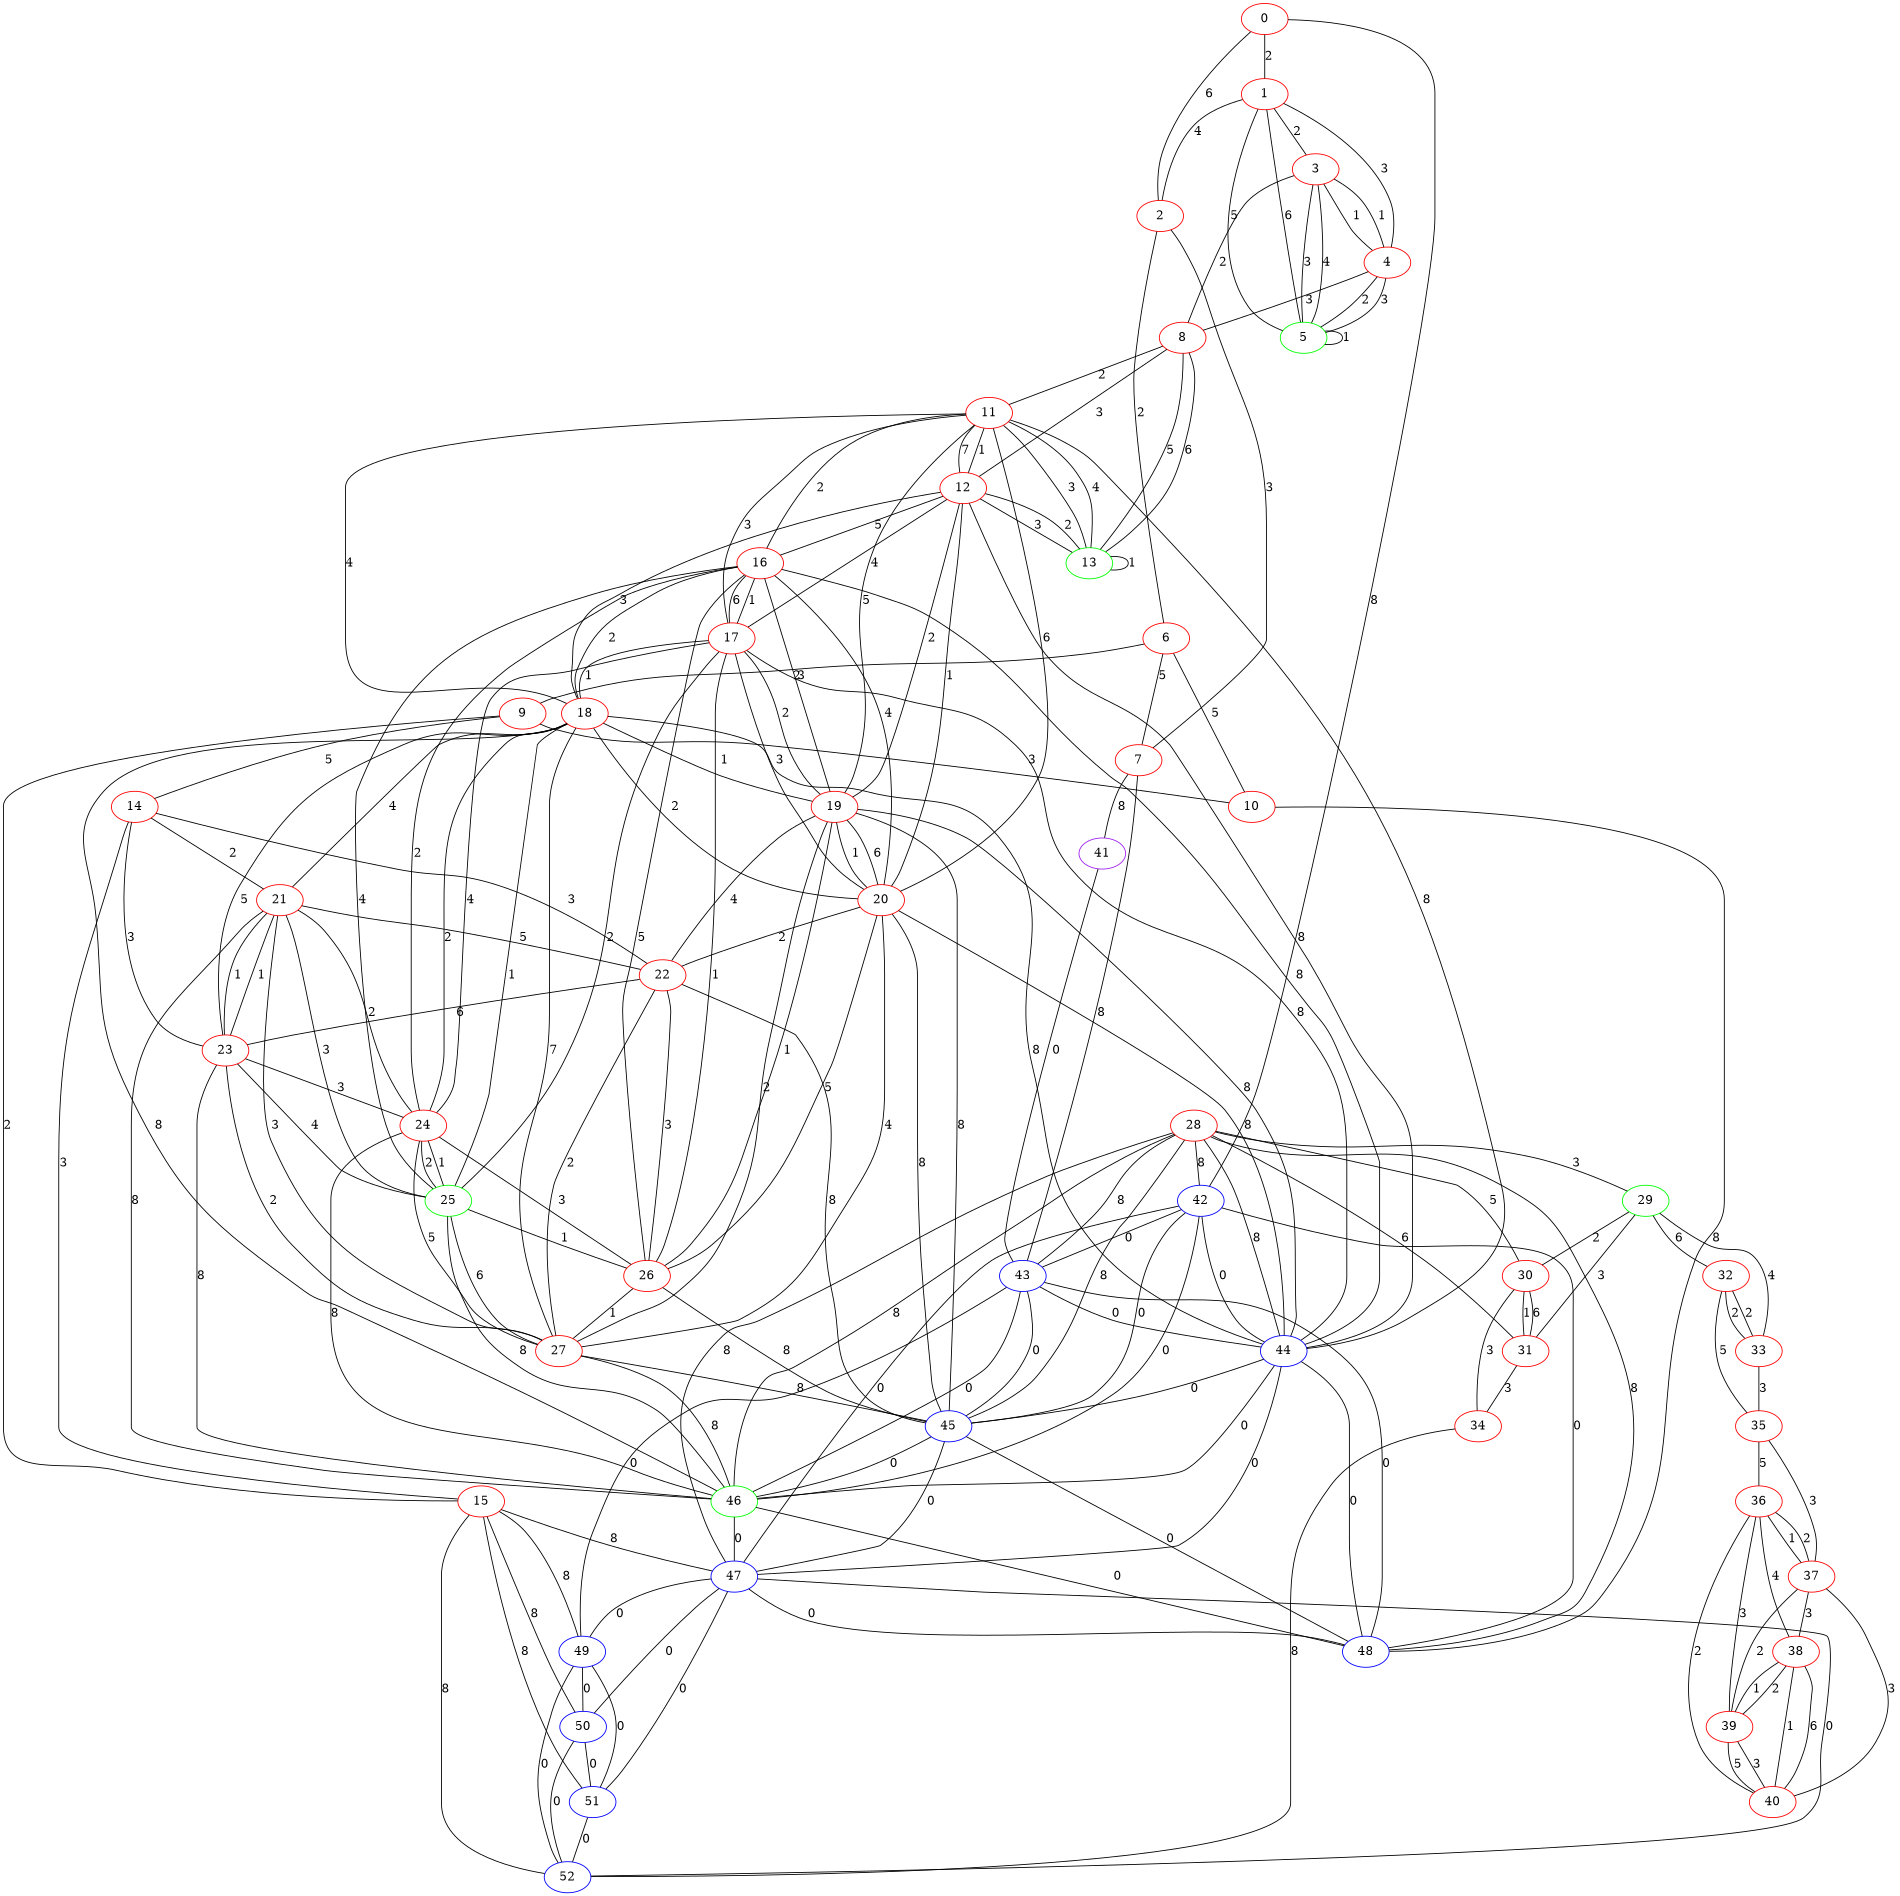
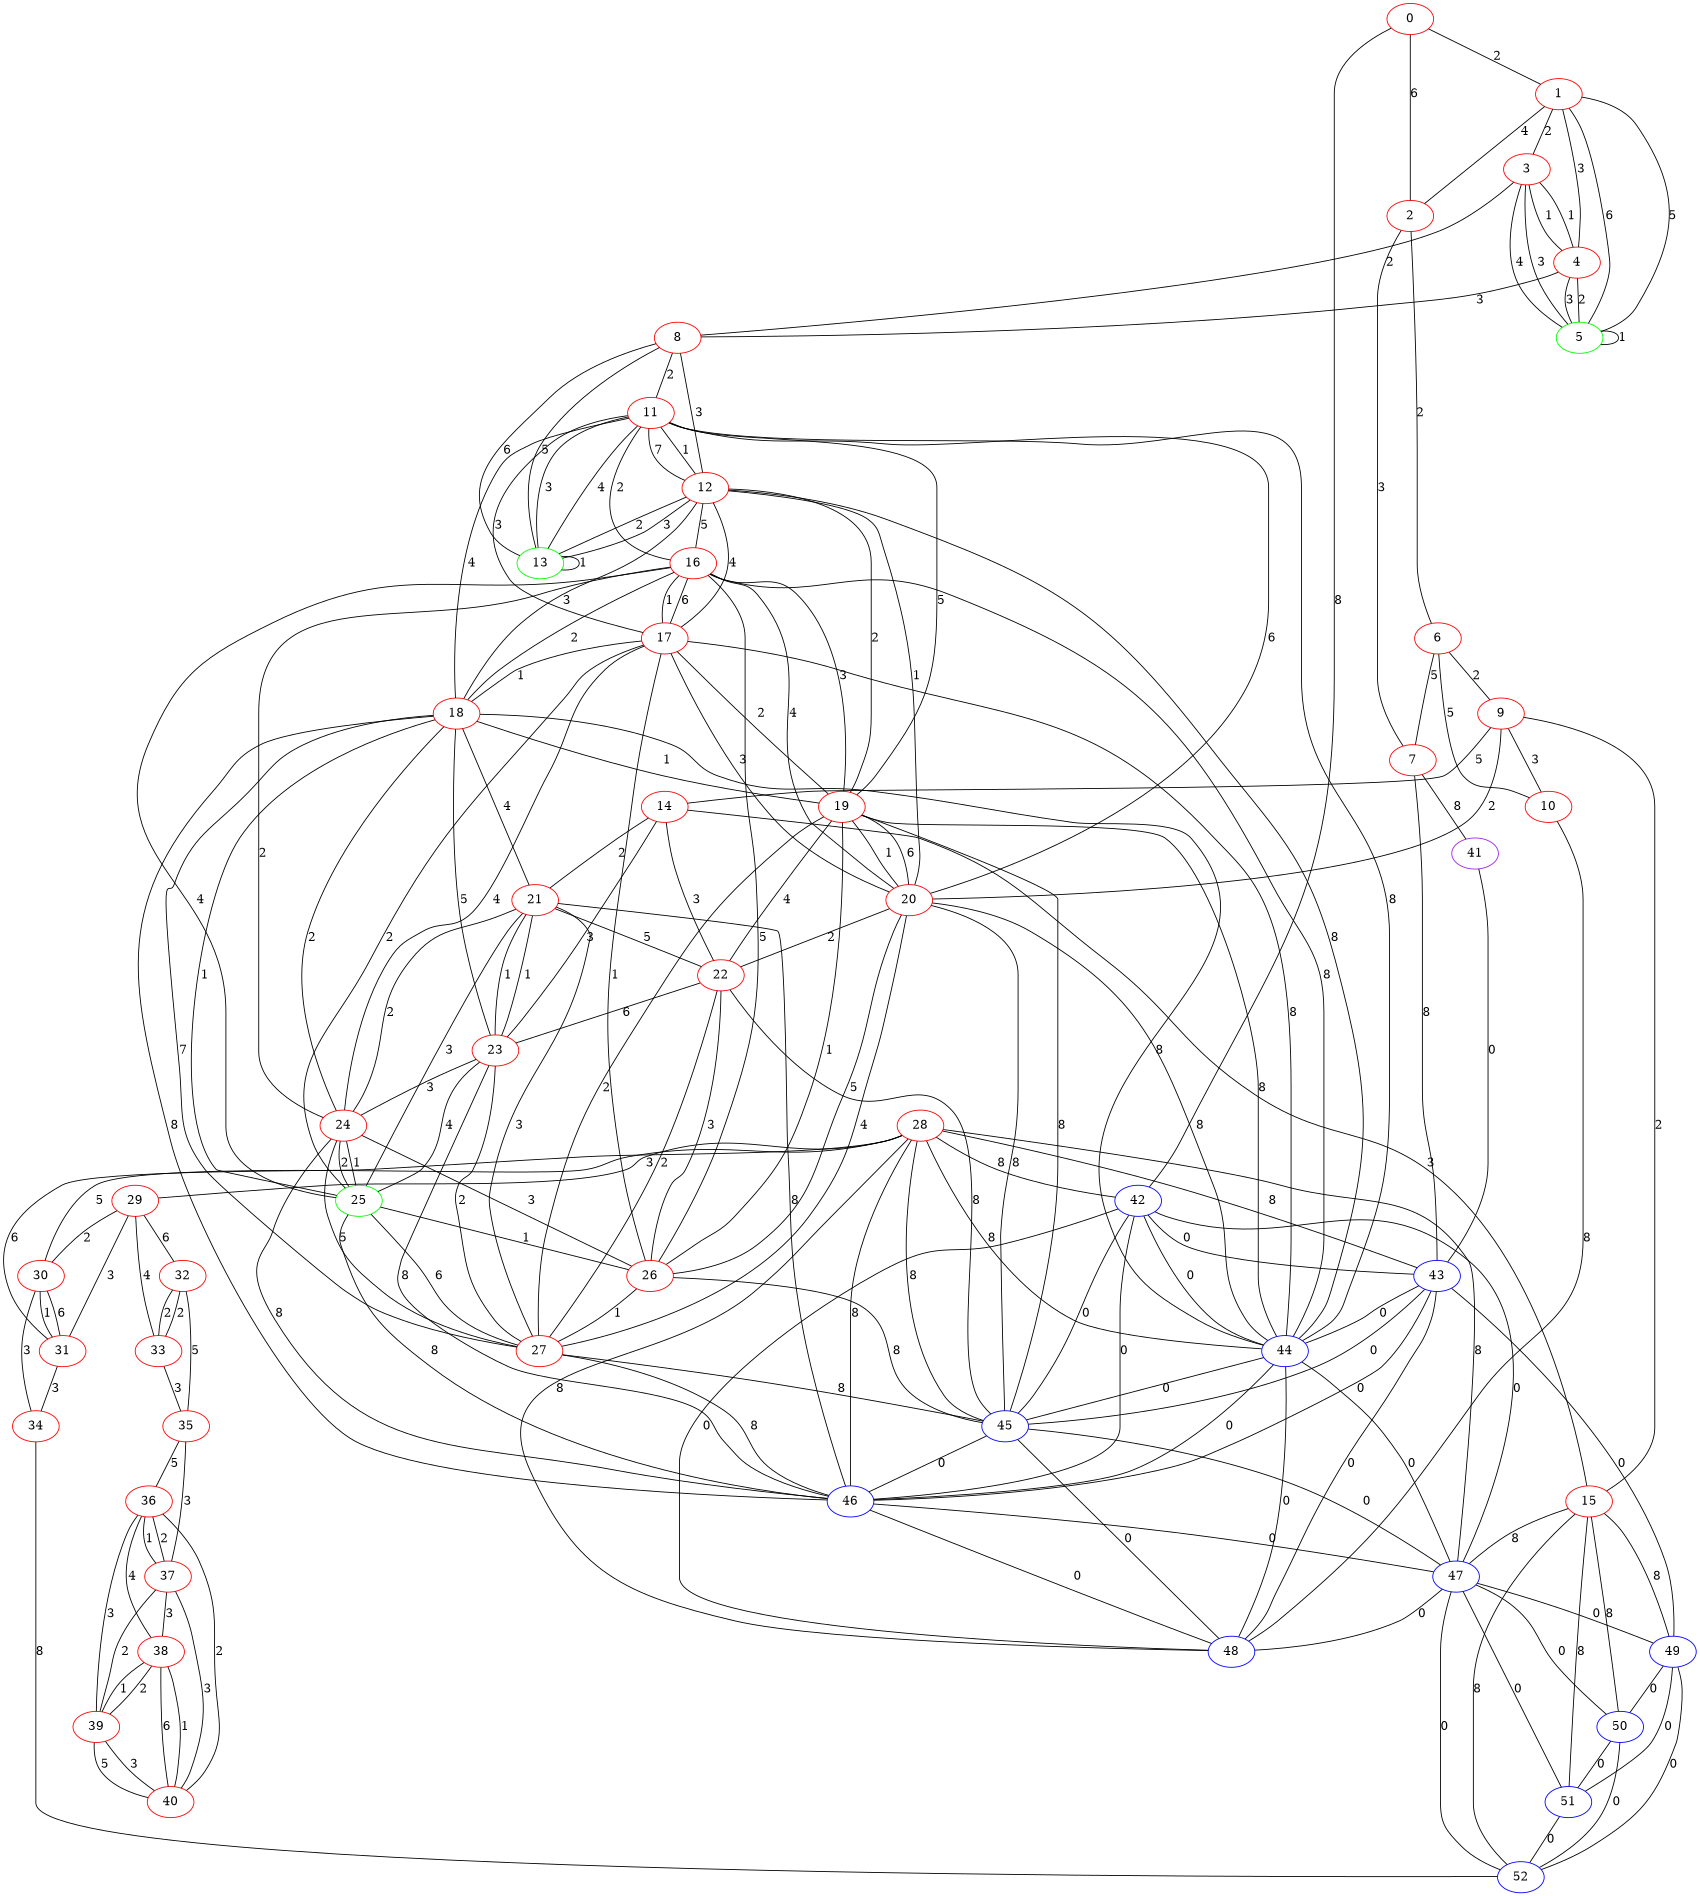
edge "18" -- "20": now "9" -- "20"
node "29": color green -> red
node "46": color green -> blue
